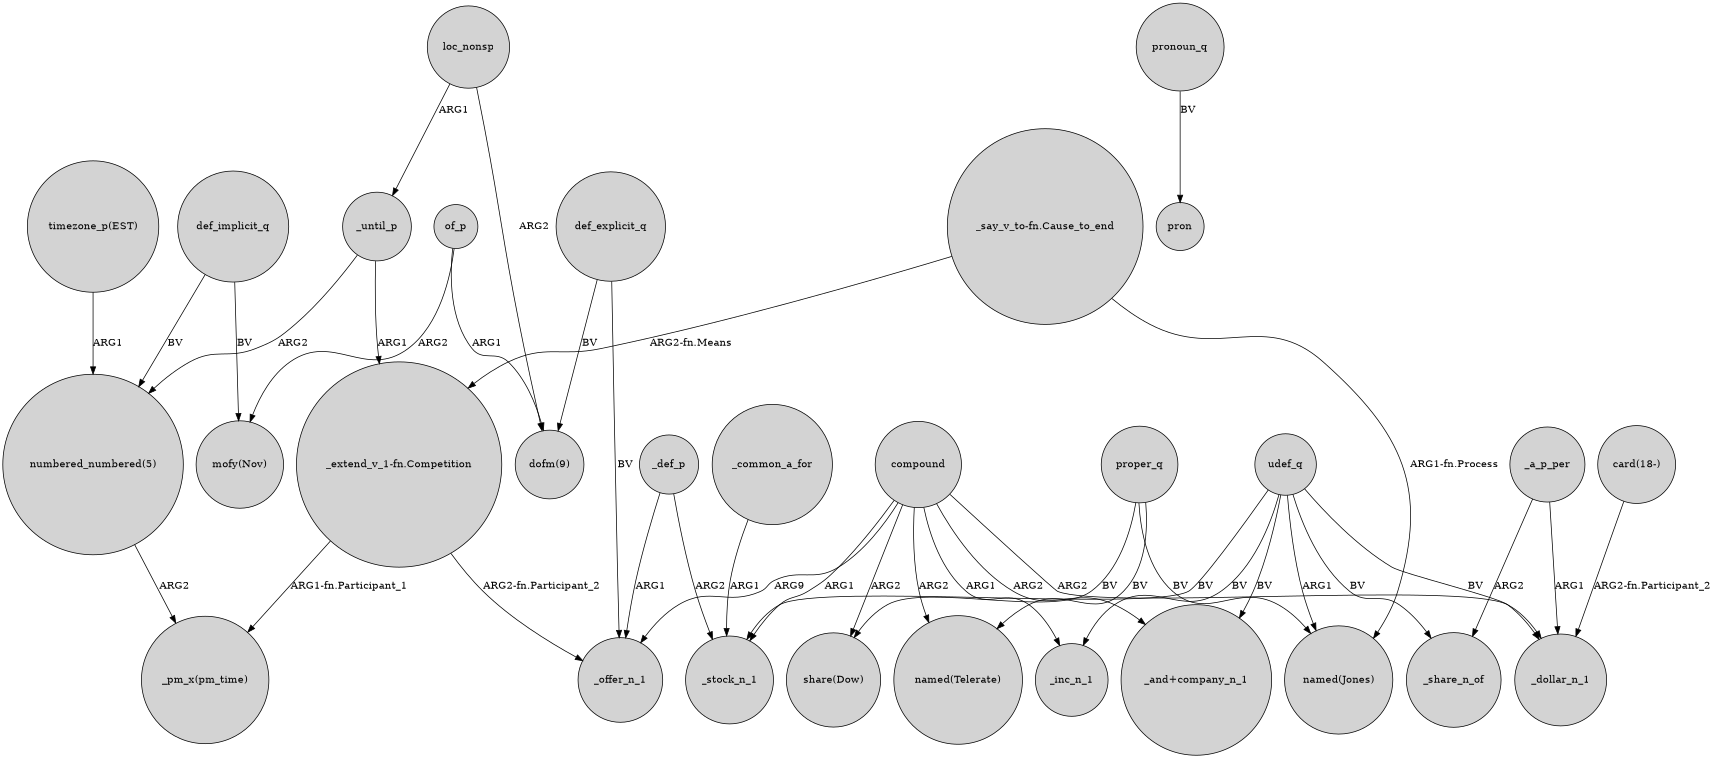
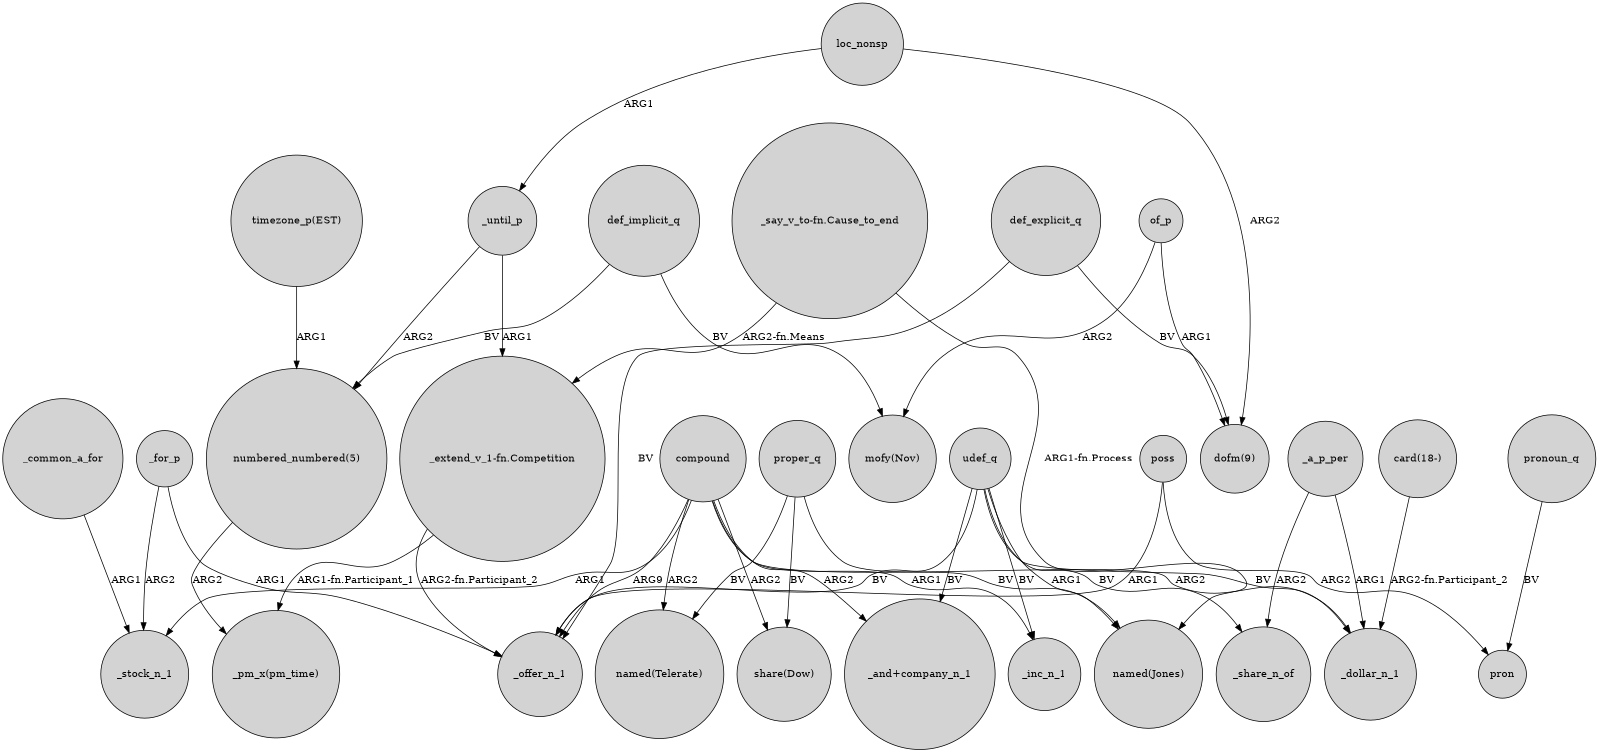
node "poss": added
node "_def_p": label "_def_p" -> "_for_p"
edge "udef_q" -> "_stock_n_1": now "udef_q" -> "_offer_n_1"
